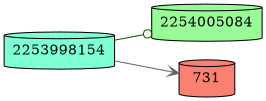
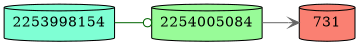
edge "2253998154" -> "731": now "2254005084" -> "731"
